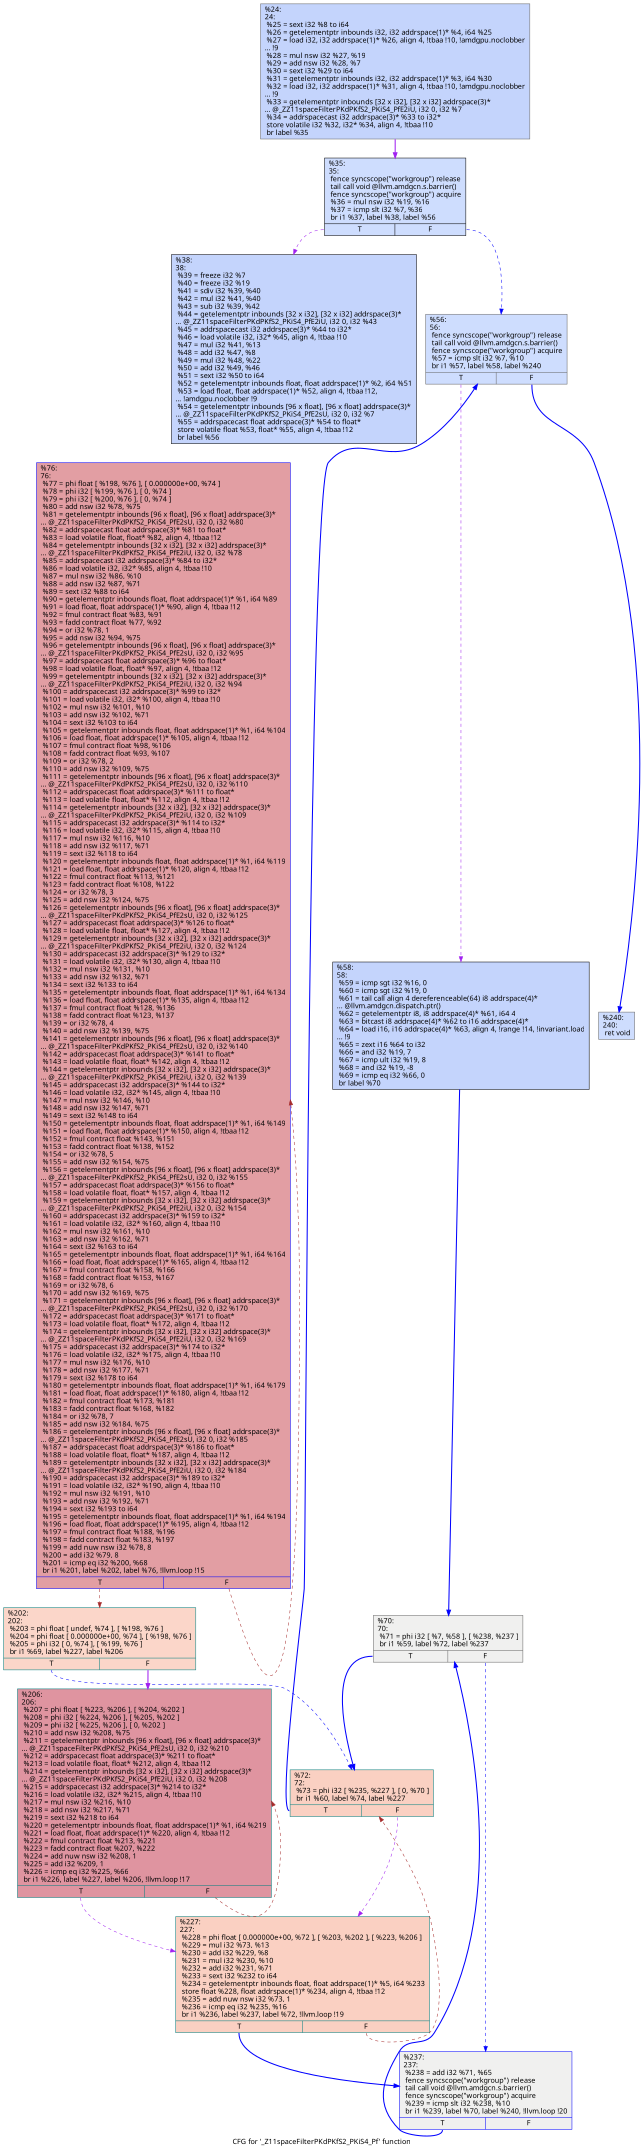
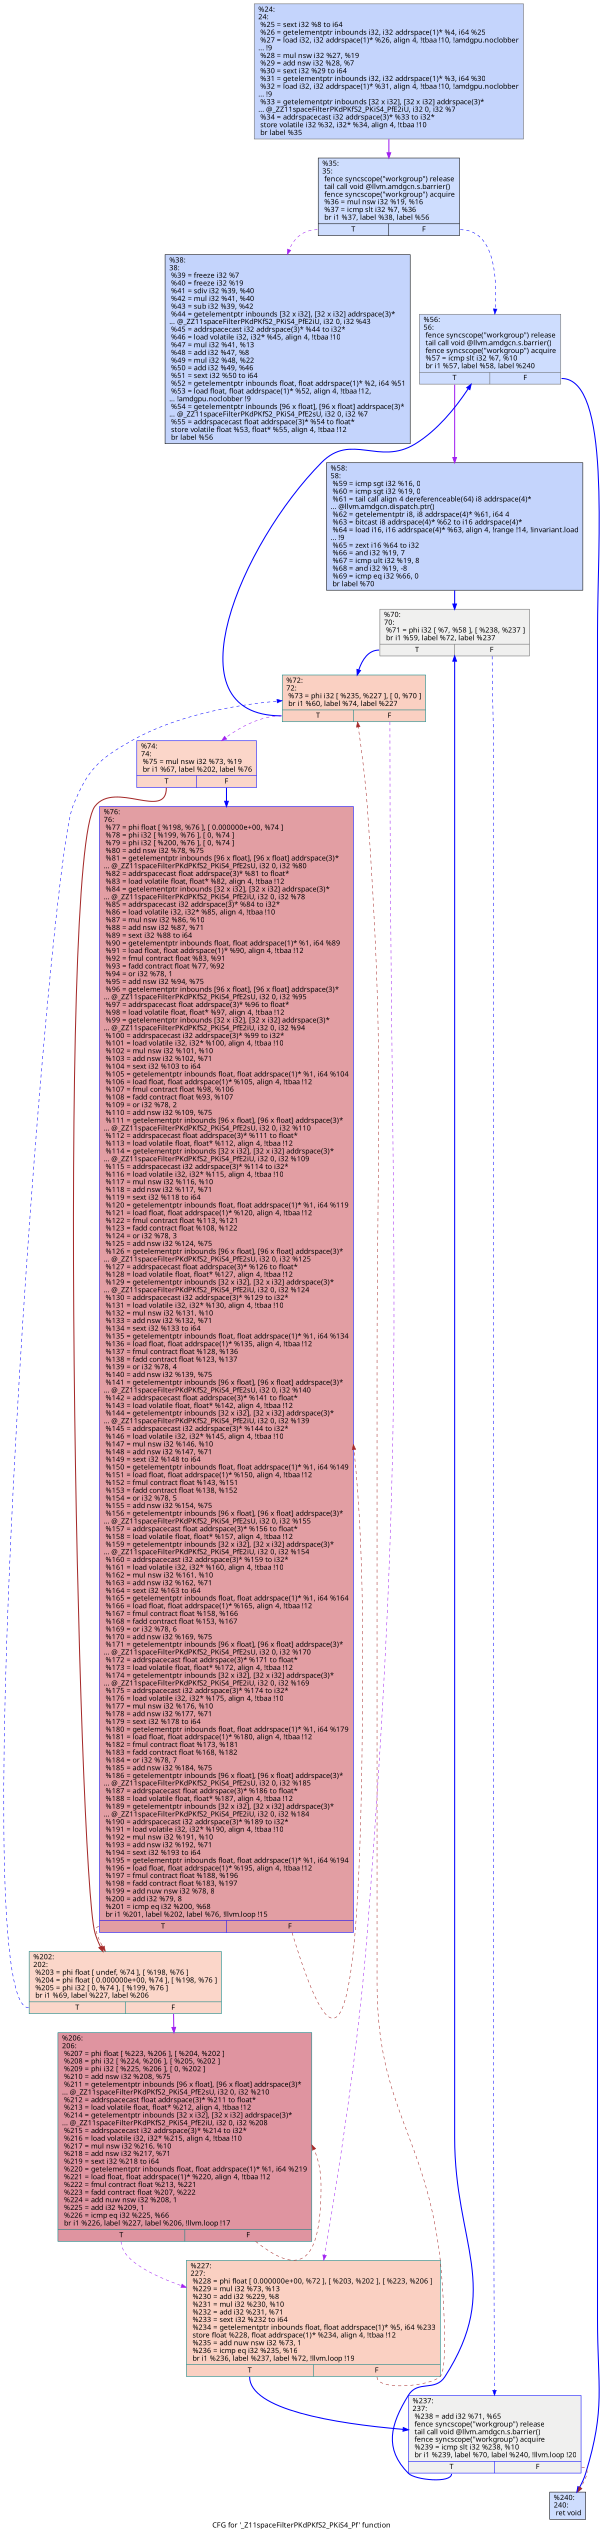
edge "%56:" -> "%58:": style dashed -> bold
node "%74:": added
node "%240:": color gray40 -> black
edge "%237:" -> "%240:": added
